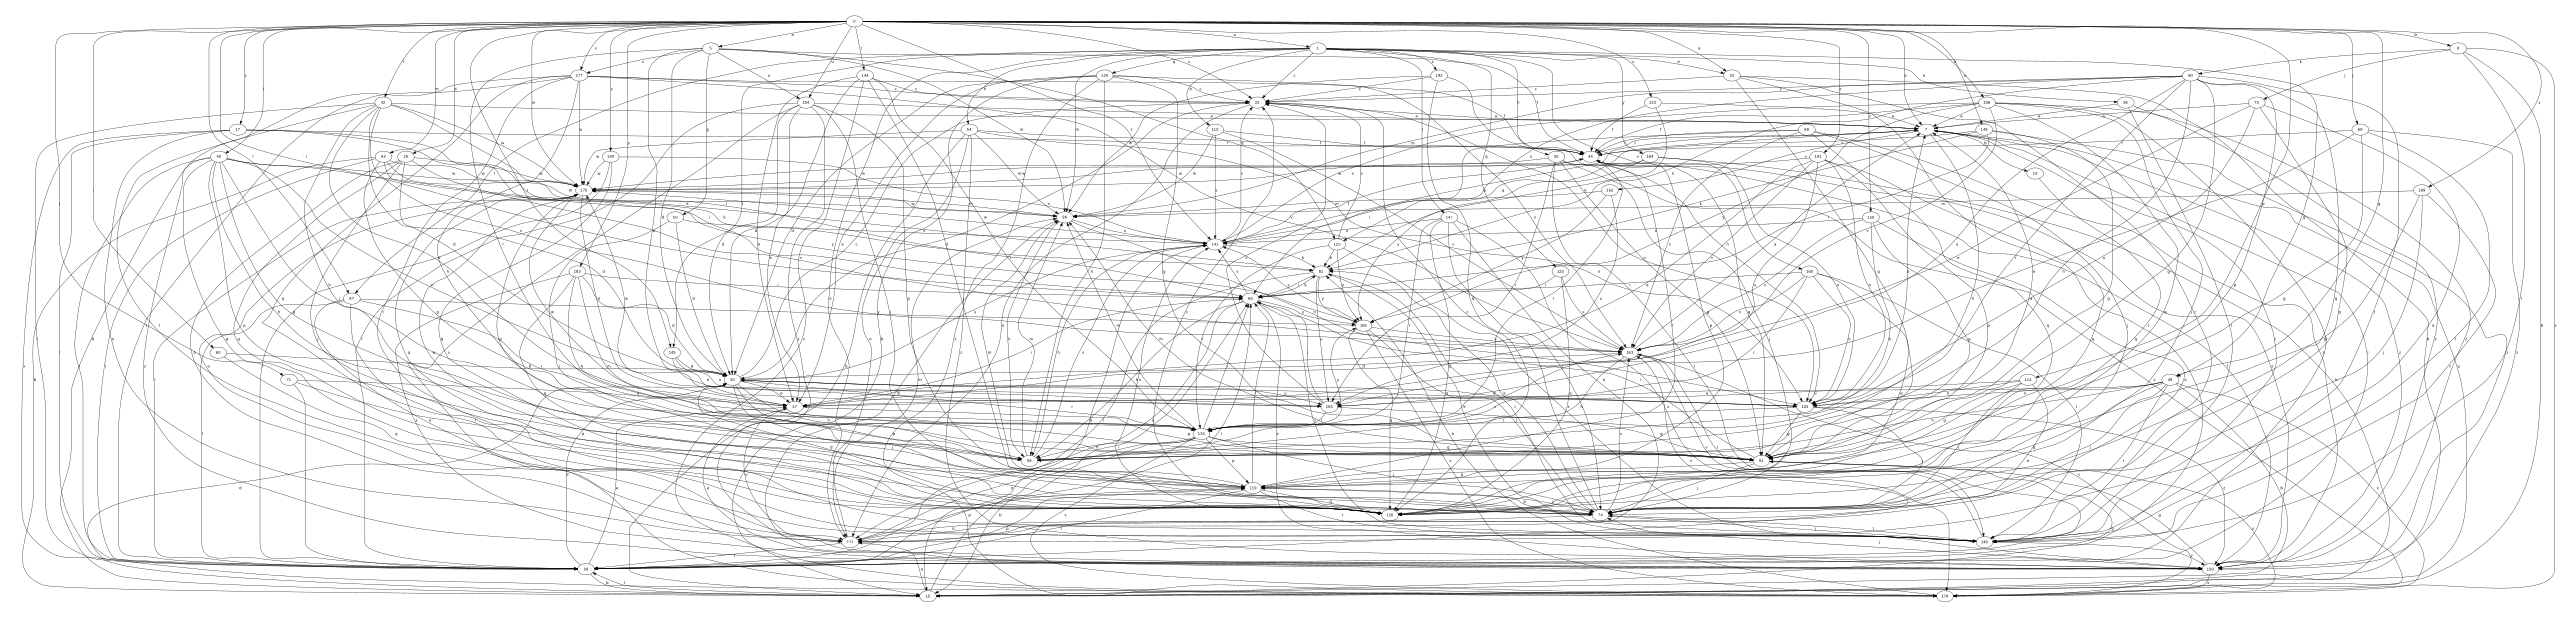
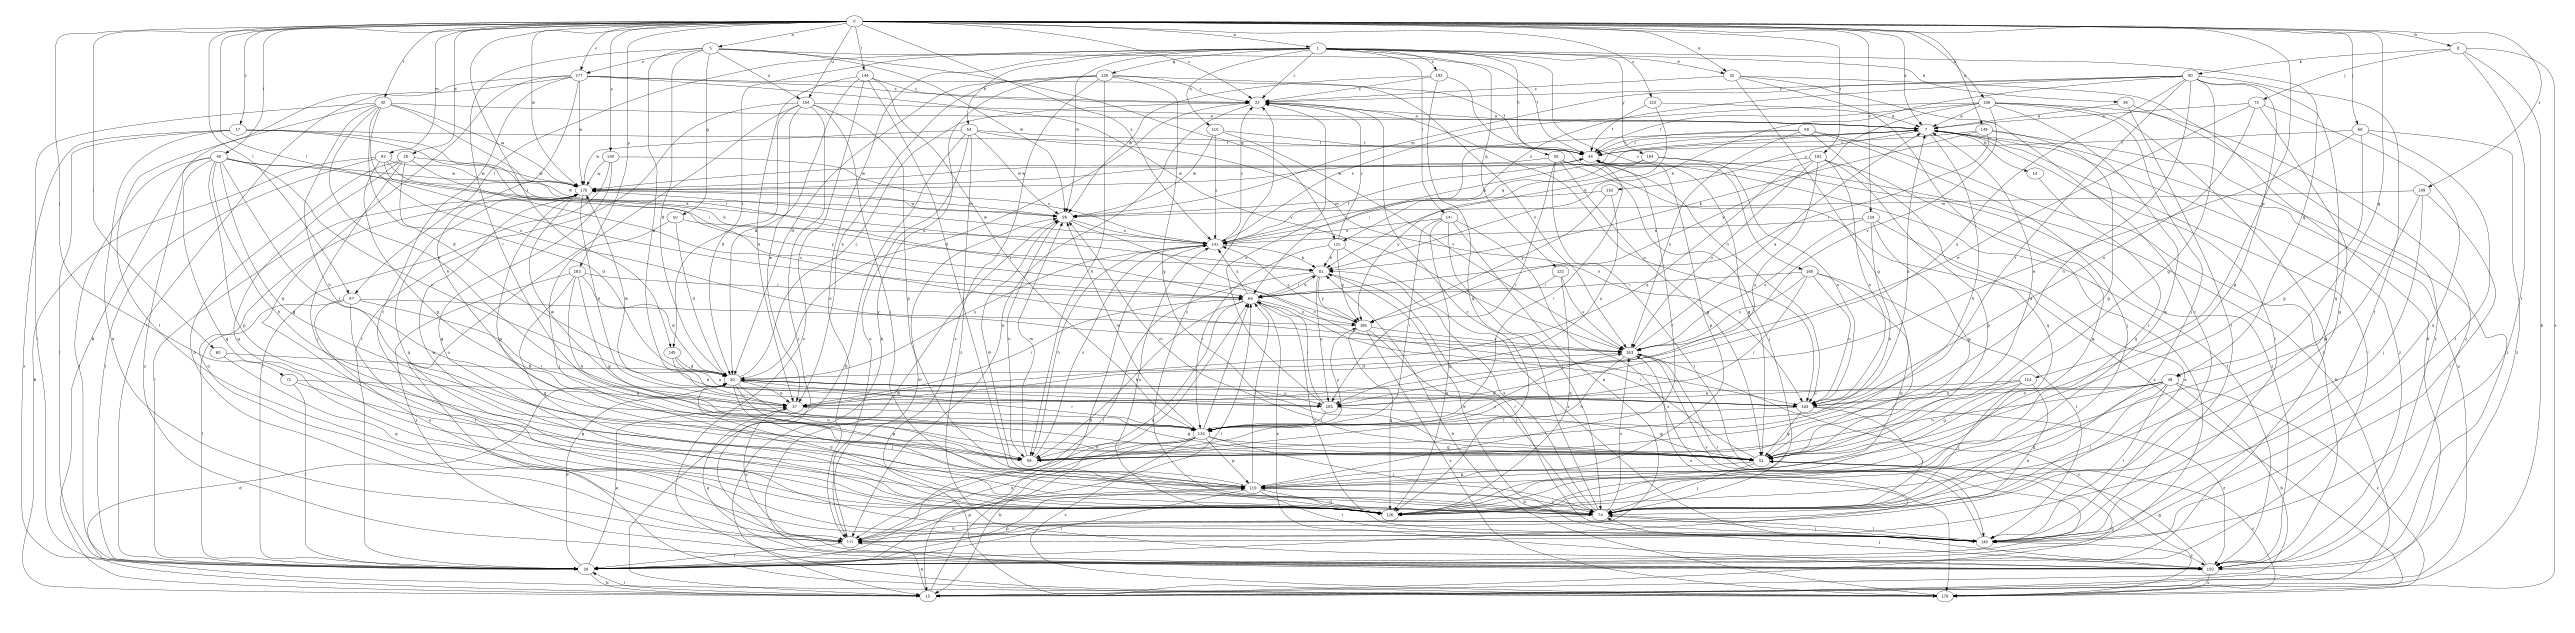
edge "183" -> "51": label "m" -> "g"
